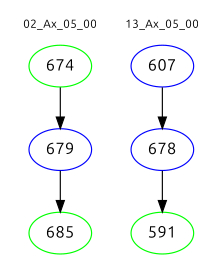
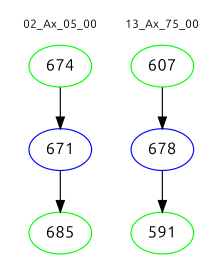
cluster "13_Ax_05_00": label "13_Ax_05_00" -> "13_Ax_75_00"
node "607": color blue -> green
node "679": label "679" -> "671"
